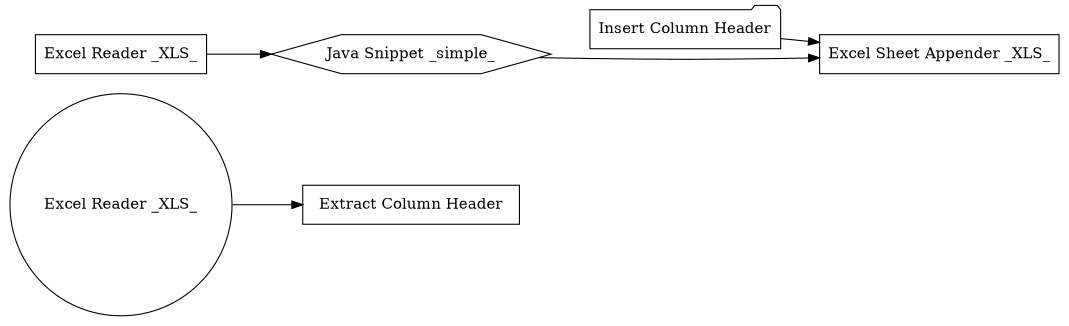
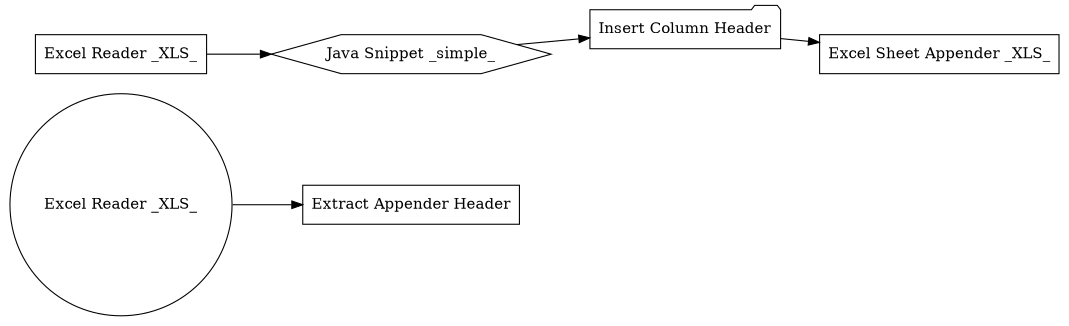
edge "Java Snippet _simple_" -> "Excel Sheet Appender _XLS_": now "Java Snippet _simple_" -> "Insert Column Header"
node "Extract Column Header": label "Extract Column Header" -> "Extract Appender Header"
